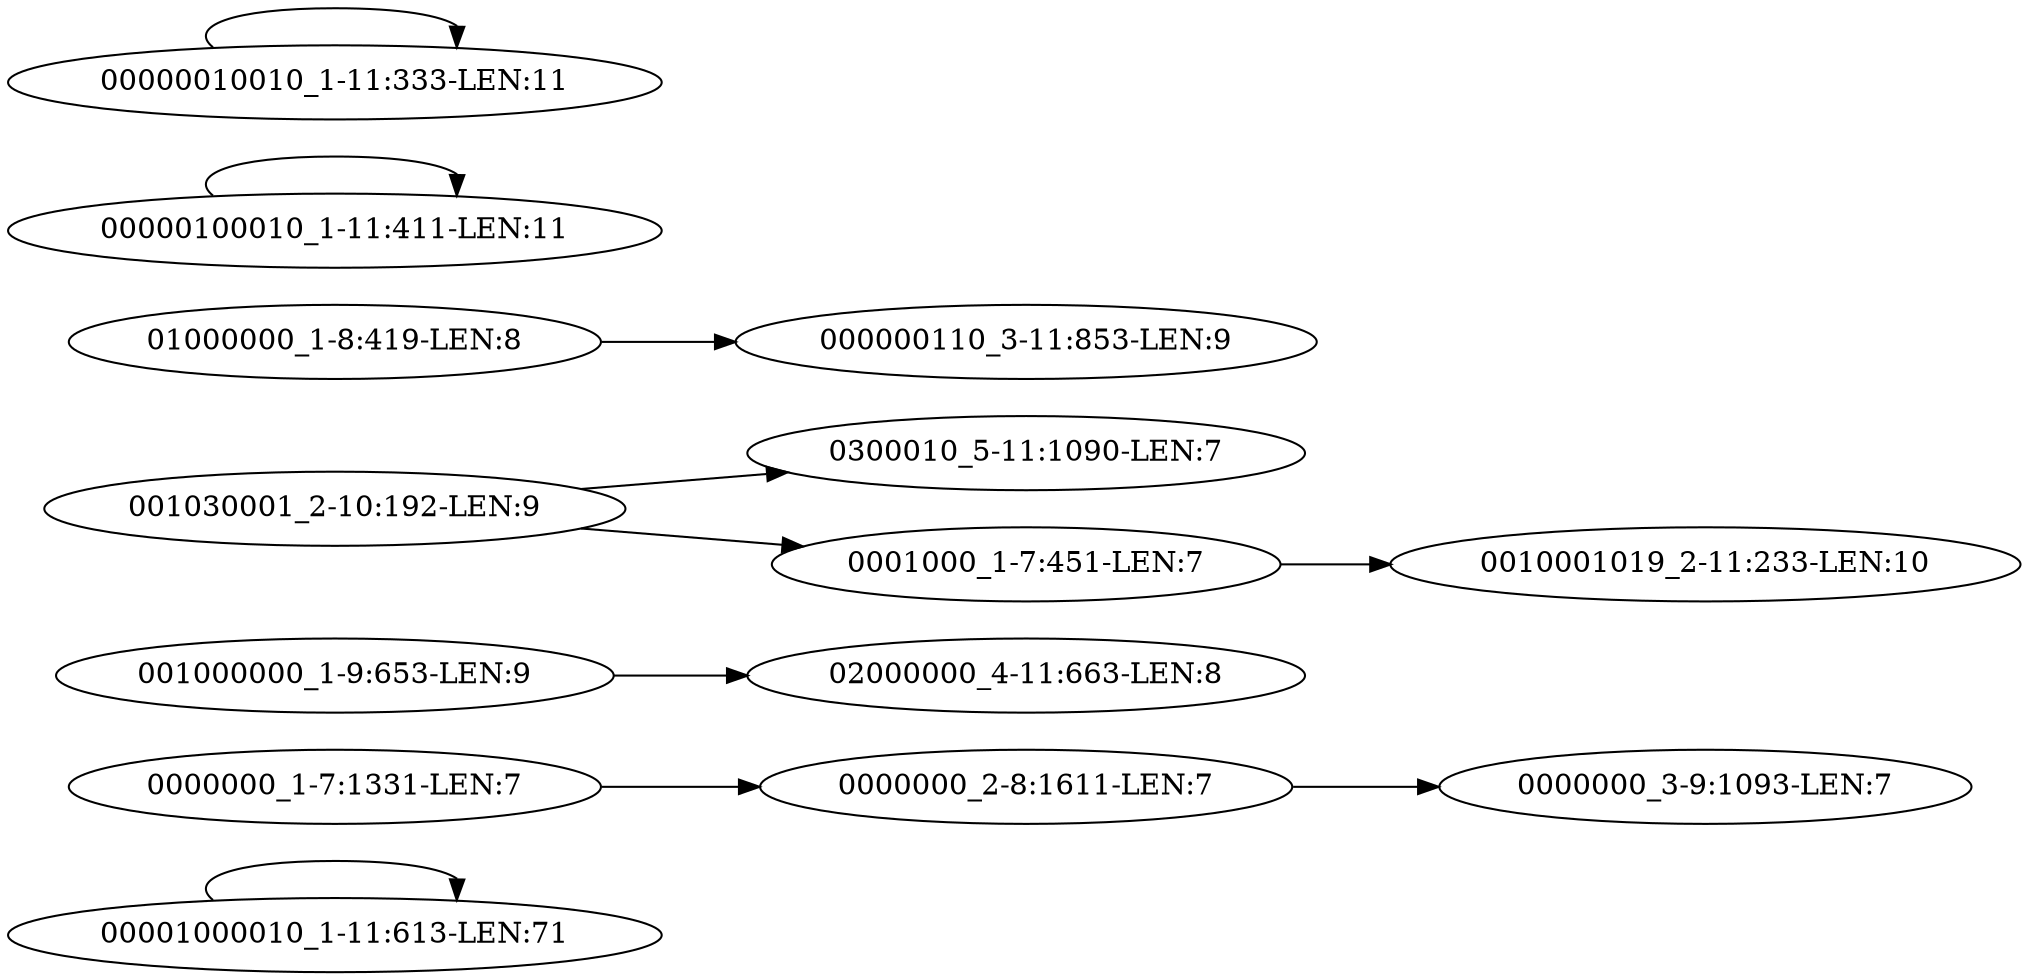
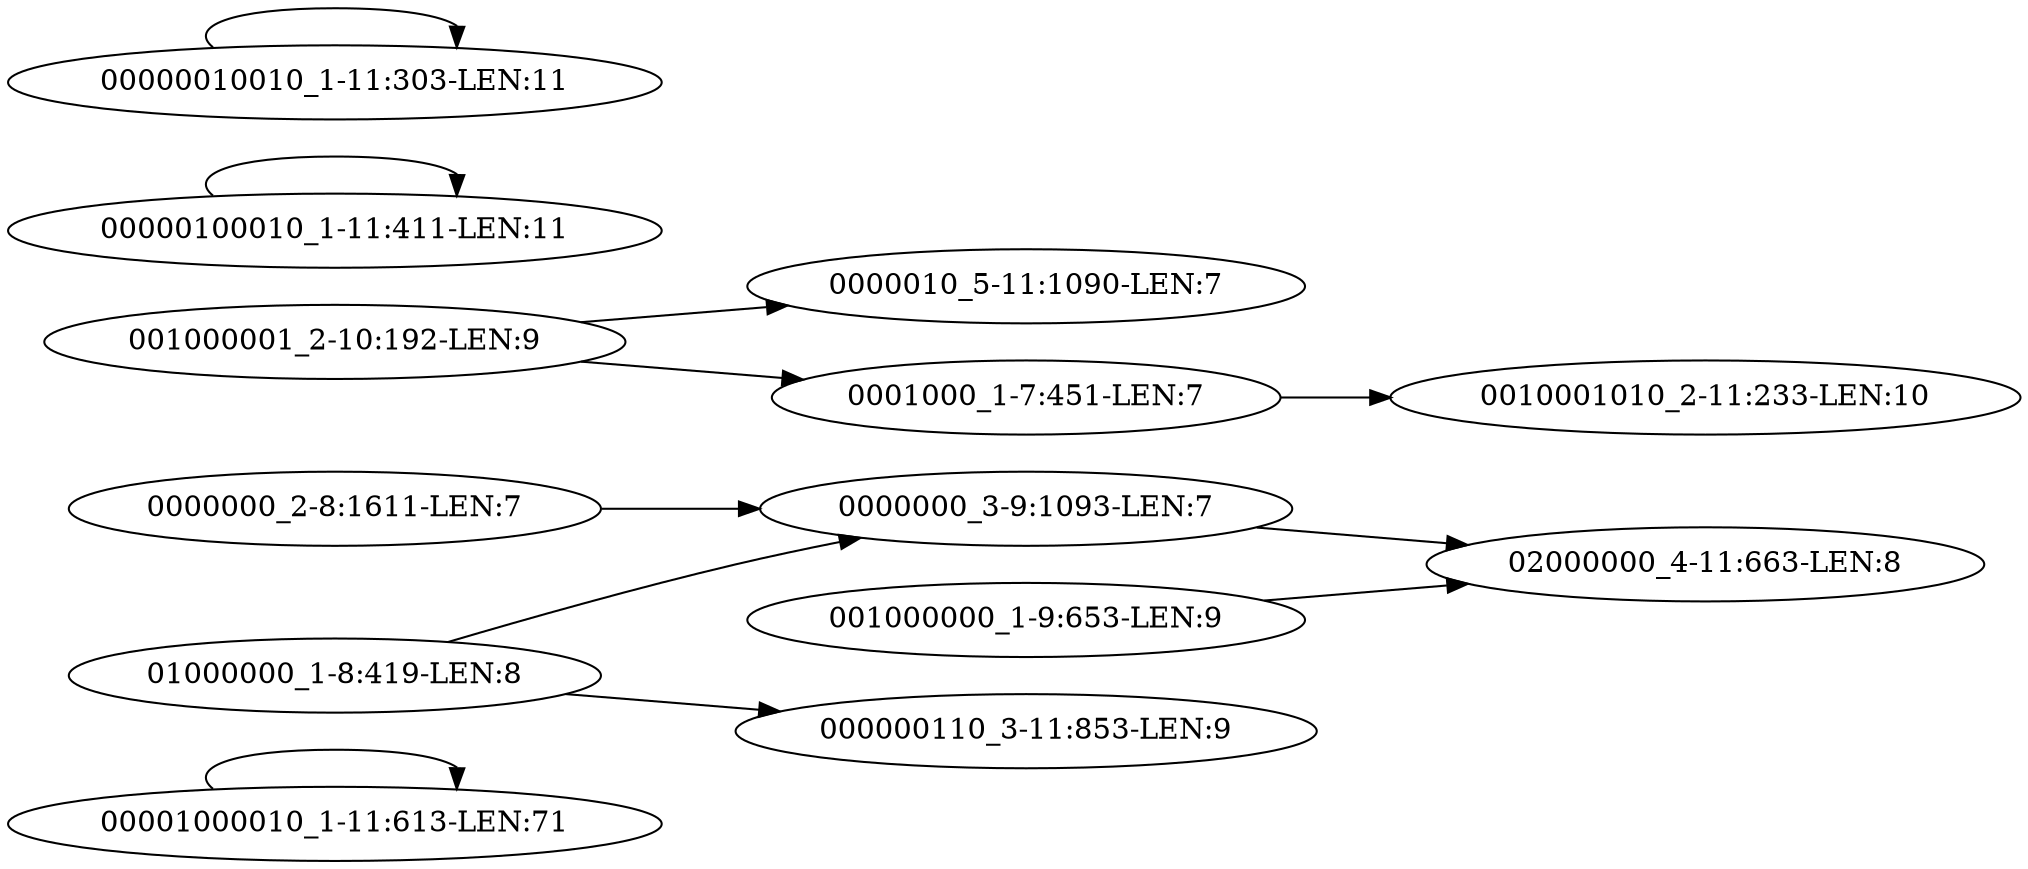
node "00000010010_1-11:333-LEN:11": label "00000010010_1-11:333-LEN:11" -> "00000010010_1-11:303-LEN:11"
node "0300010_5-11:1090-LEN:7": label "0300010_5-11:1090-LEN:7" -> "0000010_5-11:1090-LEN:7"
node "001030001_2-10:192-LEN:9": label "001030001_2-10:192-LEN:9" -> "001000001_2-10:192-LEN:9"
edge "0000000_3-9:1093-LEN:7" -> "02000000_4-11:663-LEN:8": added
node "0010001019_2-11:233-LEN:10": label "0010001019_2-11:233-LEN:10" -> "0010001010_2-11:233-LEN:10"
edge "01000000_1-8:419-LEN:8" -> "0000000_3-9:1093-LEN:7": added
node "0000000_1-7:1331-LEN:7": removed
